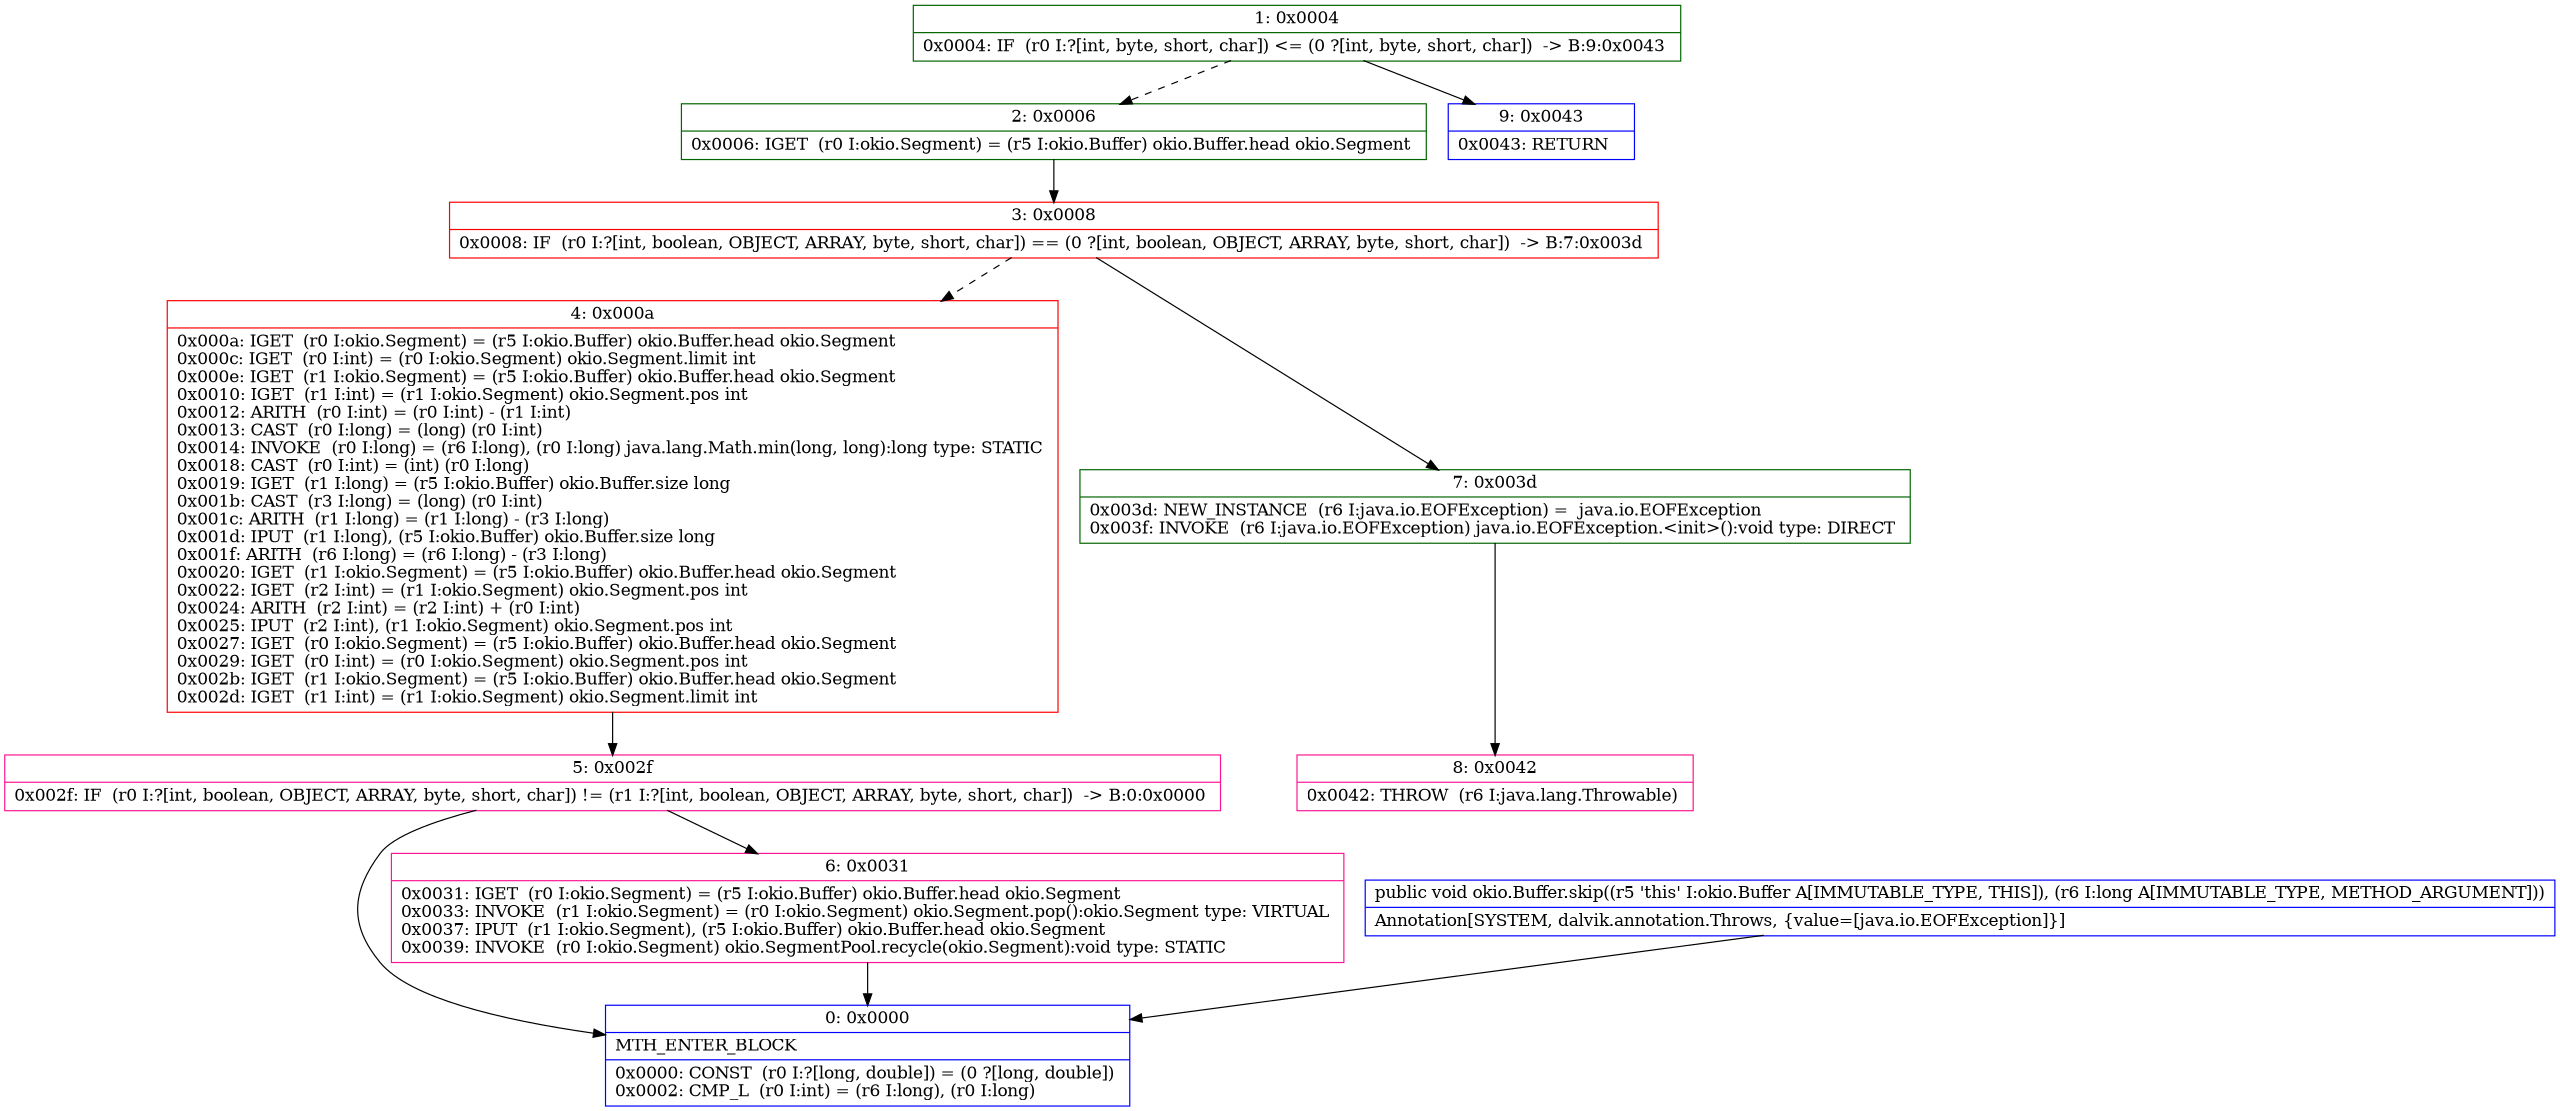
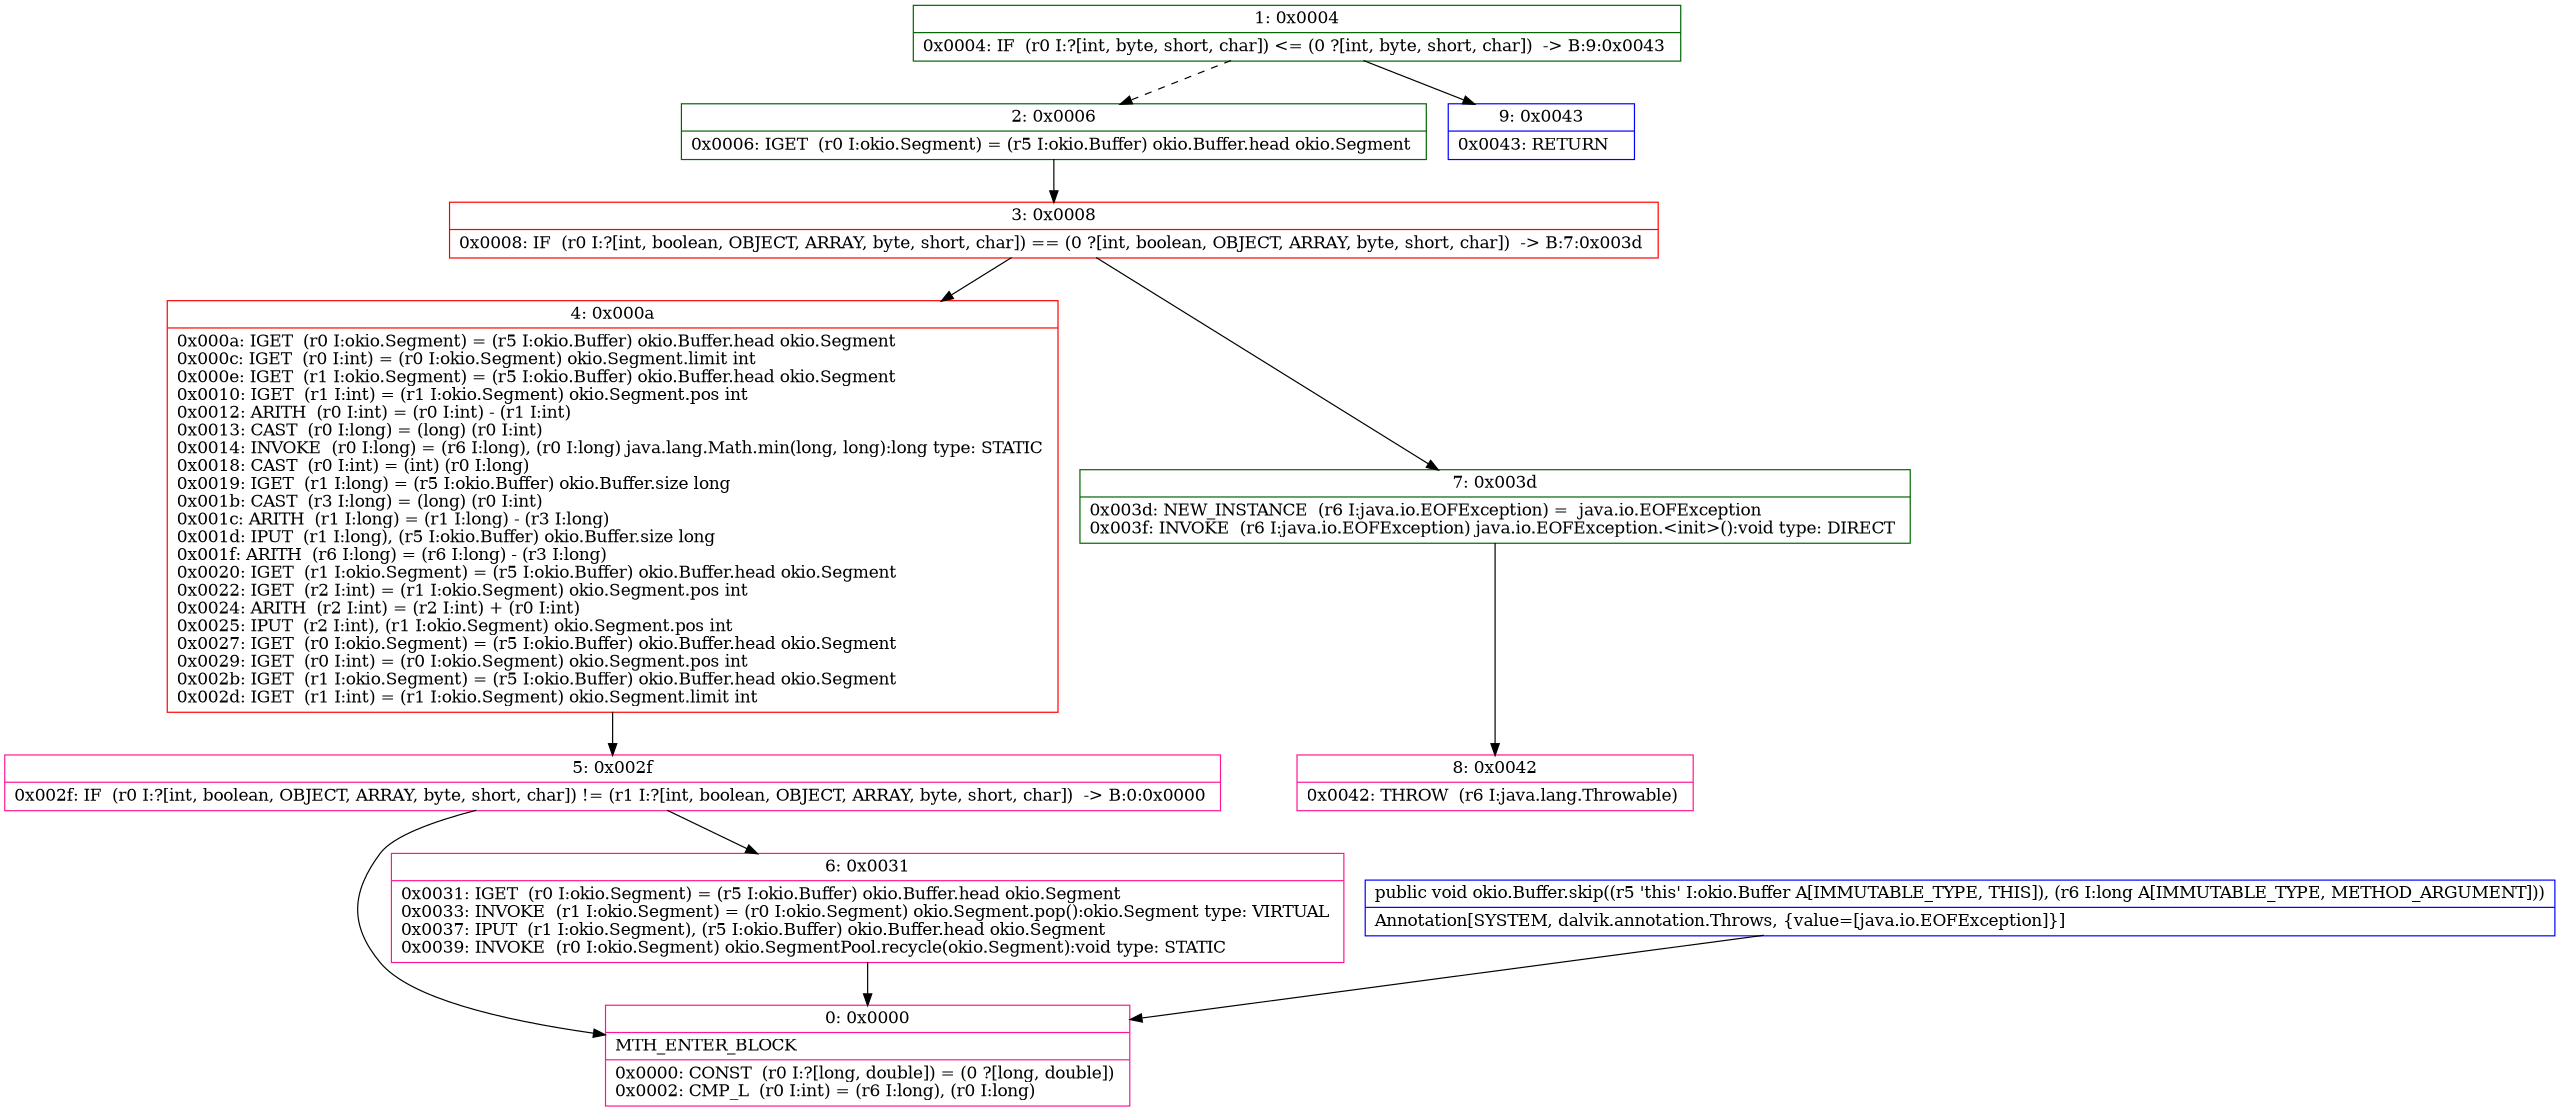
edge "3: 0x0008" -> "4: 0x000a": style dashed -> solid
node "0: 0x0000": color blue -> deeppink
